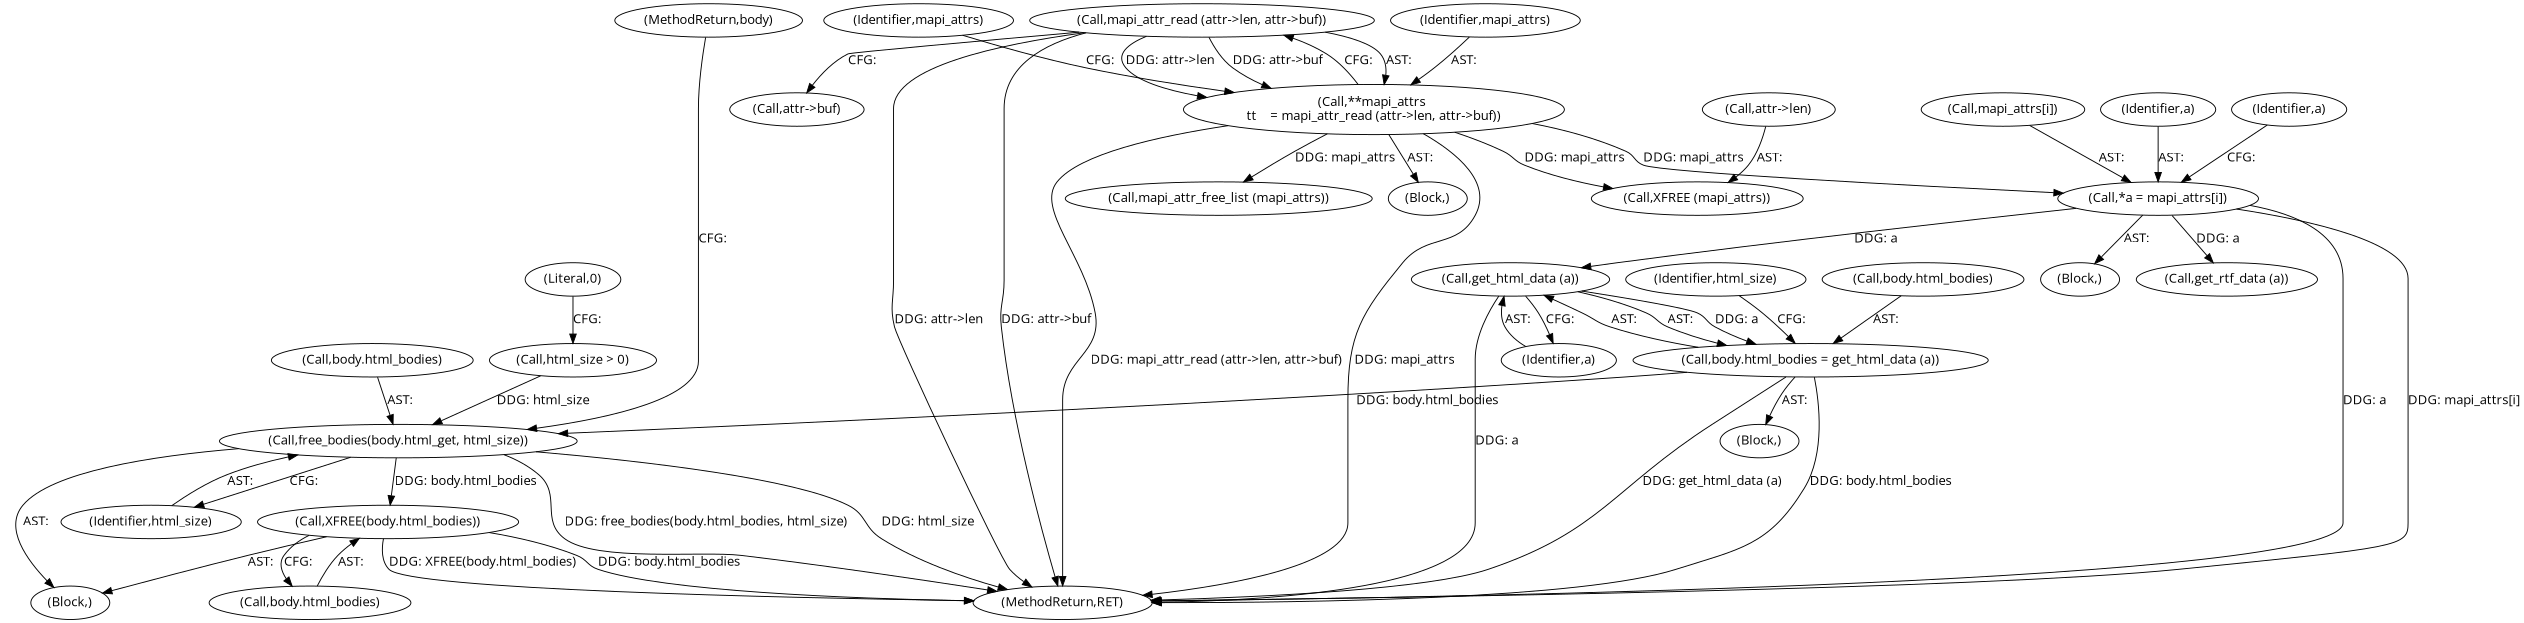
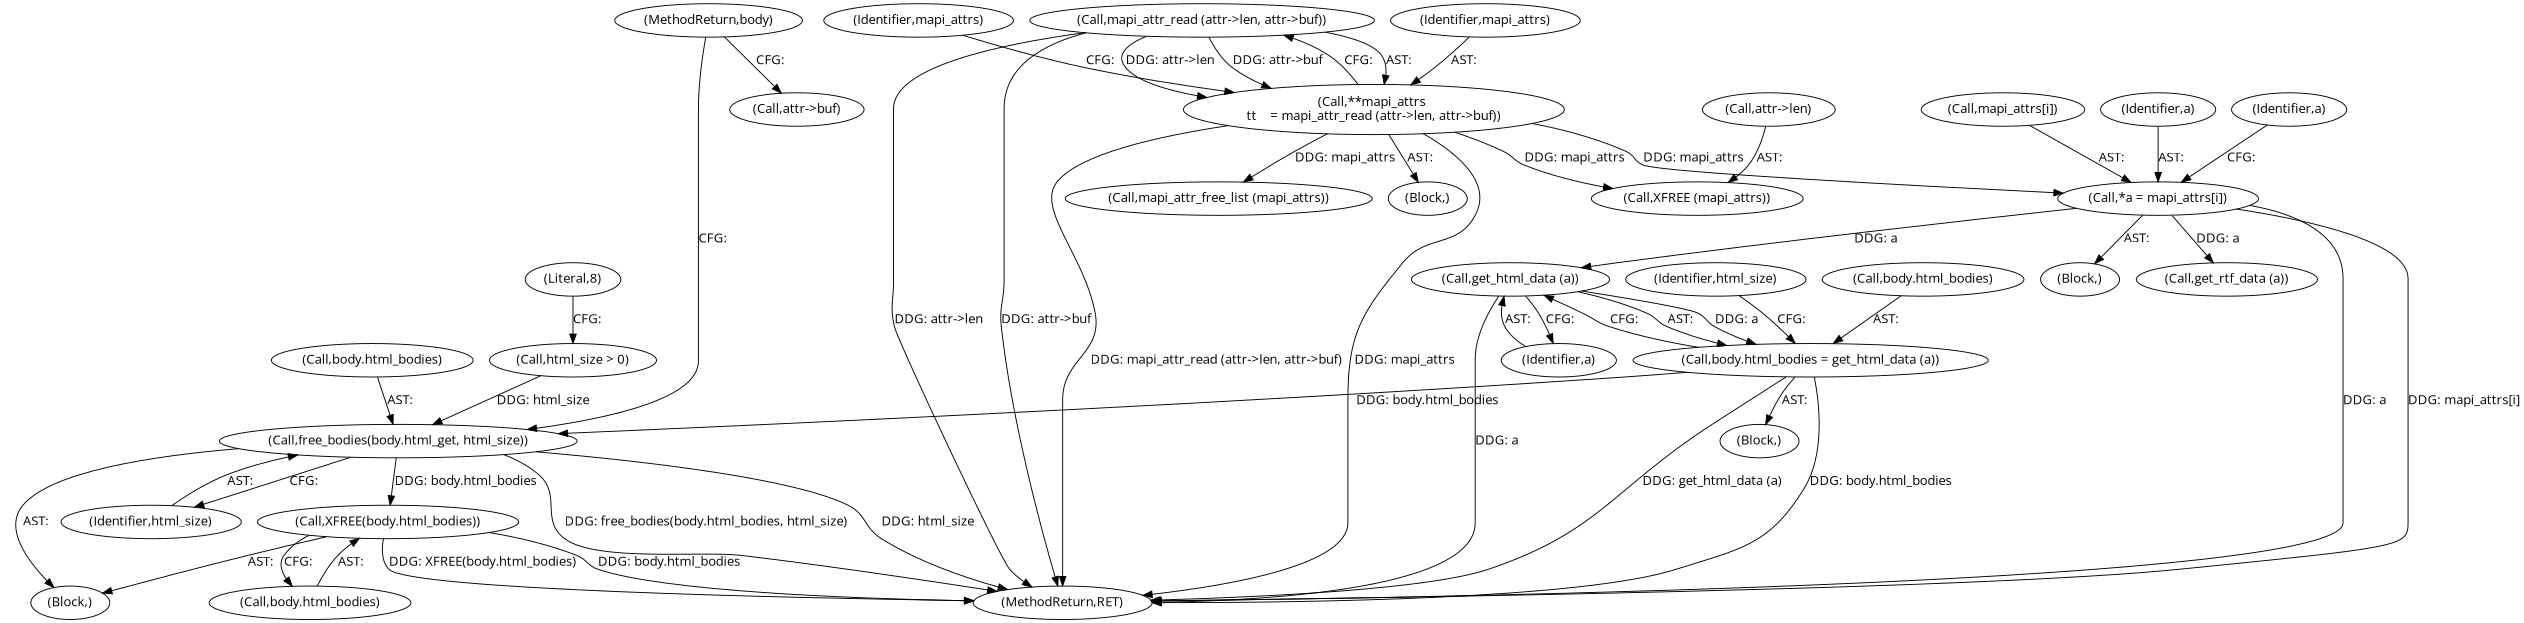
edge "(Call,mapi_attr_read (attr->len, attr->buf))" -> "(Call,attr->buf)": now "(MethodReturn,body)" -> "(Call,attr->buf)"
node "(Literal,0)": label "(Literal,0)" -> "(Literal,8)"
edge "(Call,body.html_bodies = get_html_data (a))" -> "(Call,get_html_data (a))": label "AST: " -> "CFG: "
